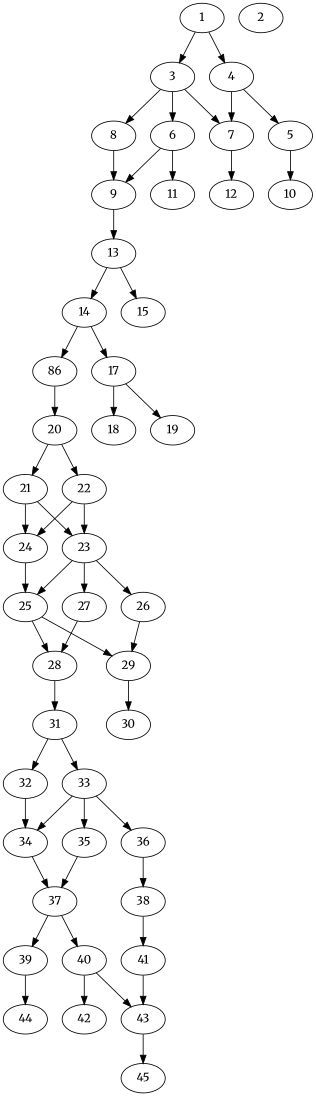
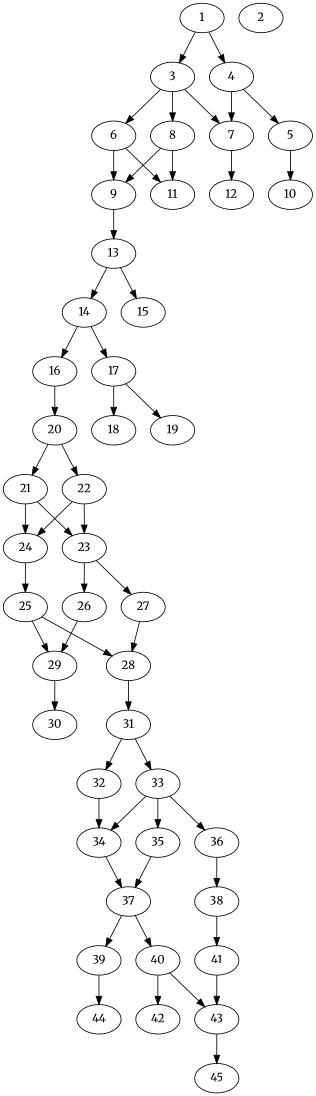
edge "8" -> "11": added
node "86": label "86" -> "16"
edge "23" -> "25": removed
